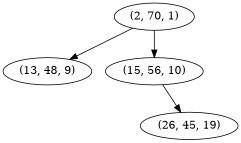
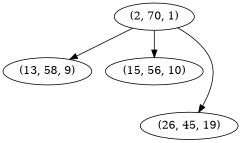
node "(13, 48, 9)": label "(13, 48, 9)" -> "(13, 58, 9)"
edge "(15, 56, 10)" -> "(26, 45, 19)": now "(2, 70, 1)" -> "(26, 45, 19)"
